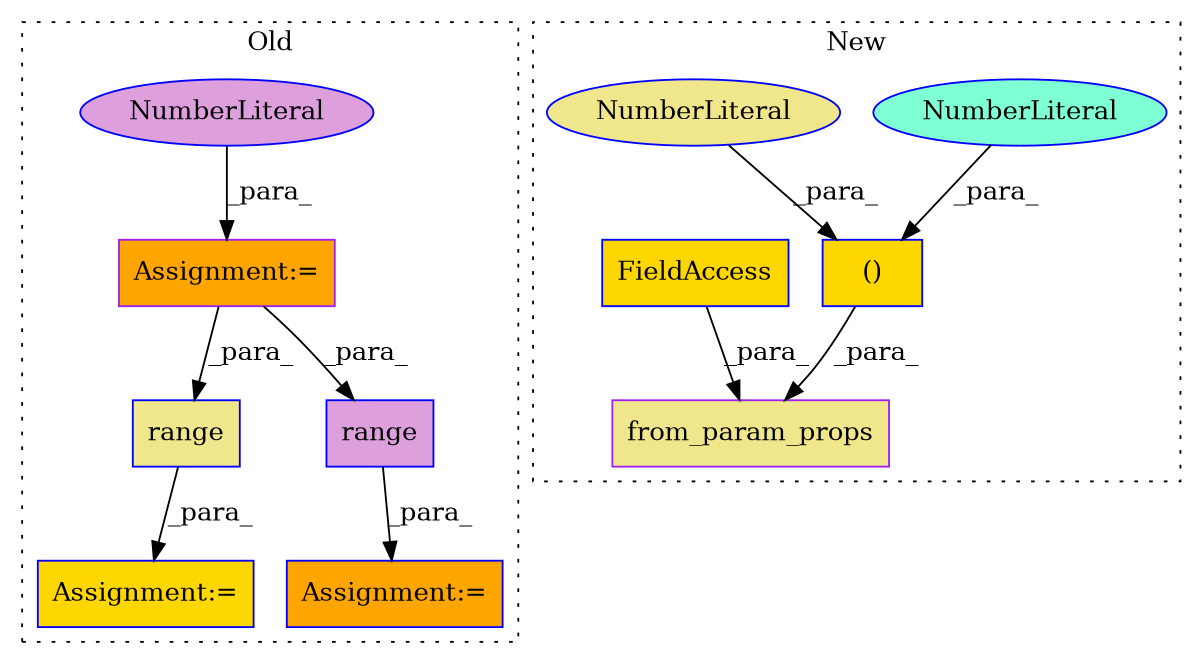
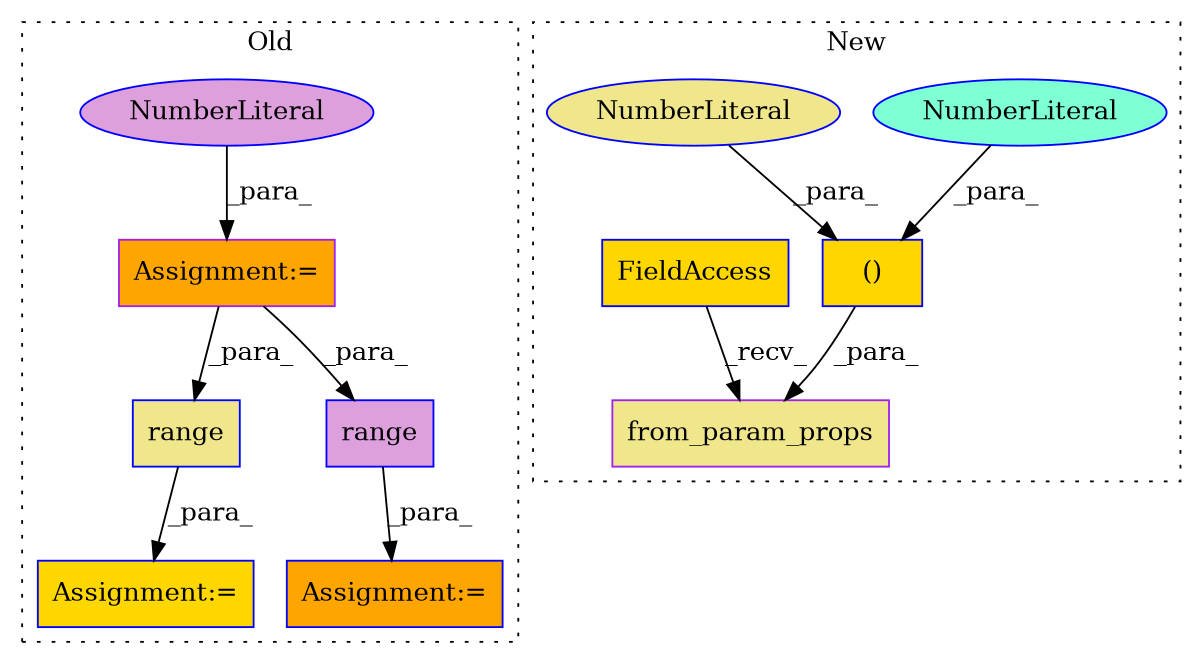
edge "FieldAccess" -> "from_param_props": label "_para_" -> "_recv_"
